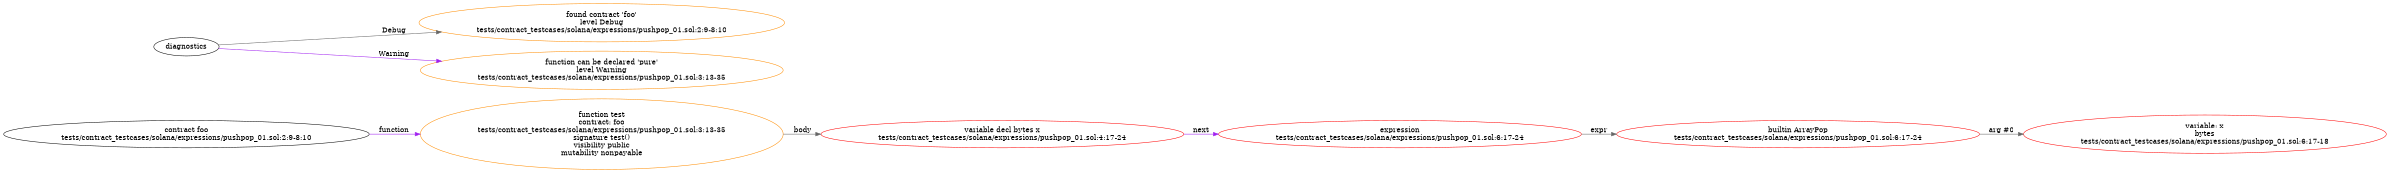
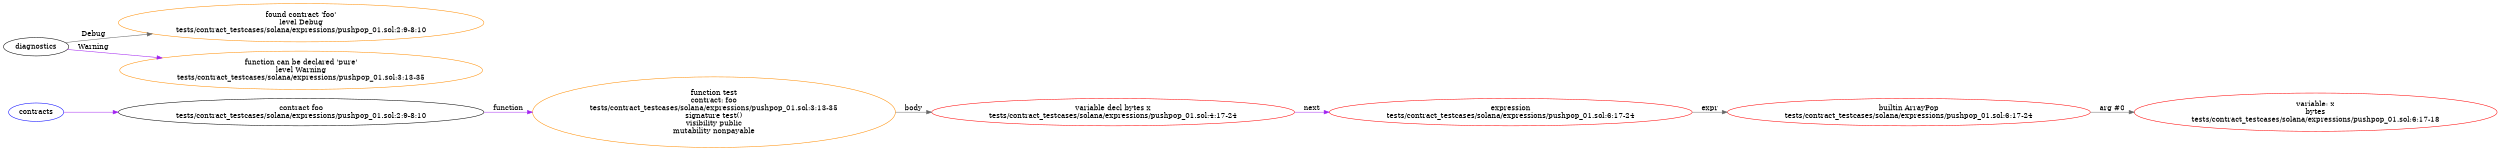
node "contracts": added
